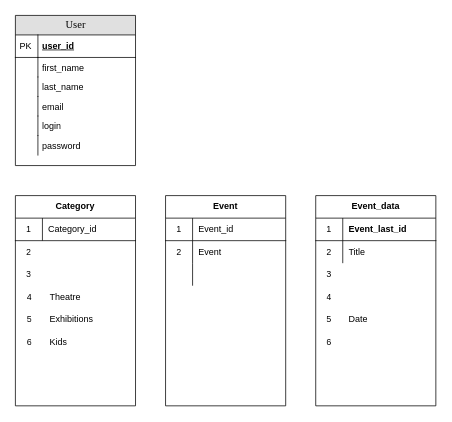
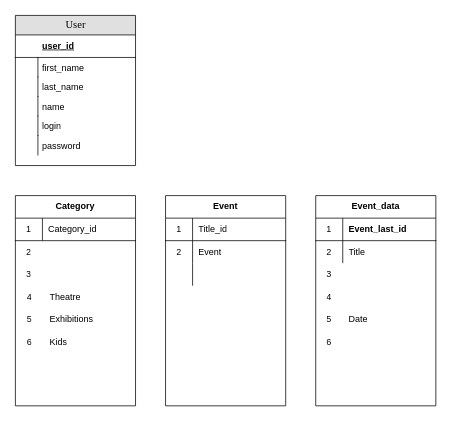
node "PK": removed
node "email": label "email" -> "name"
node "Event_id": label "Event_id" -> "Title_id"
